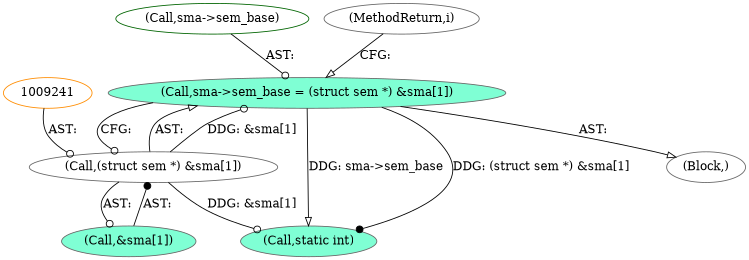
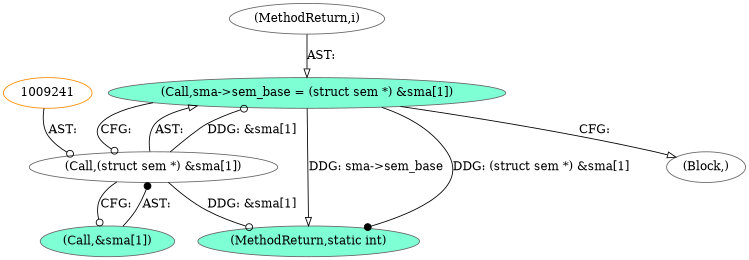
node "(Call,sma->sem_base)": removed
edge "(MethodReturn,i)" -> "(Call,sma->sem_base = (struct sem *) &sma[1])": label "CFG: " -> "AST: "
edge "(Call,sma->sem_base = (struct sem *) &sma[1])" -> "(Block,)": label "AST: " -> "CFG: "
edge "(Call,(struct sem *) &sma[1])" -> "(Call,&sma[1])": label "AST: " -> "CFG: "
node "(Call,static int)": label "(Call,static int)" -> "(MethodReturn,static int)"
